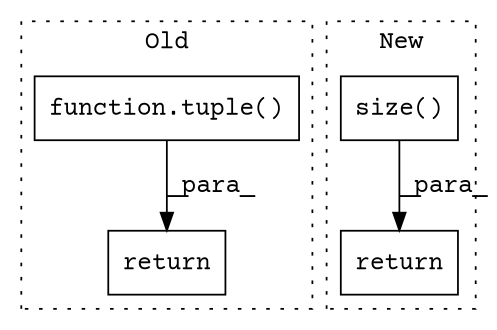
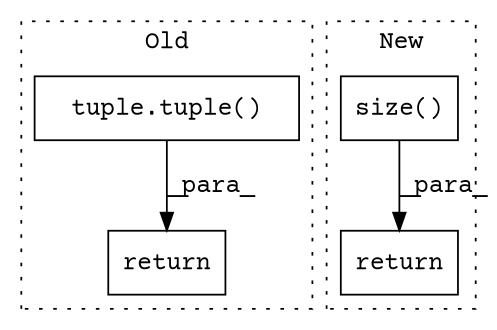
node "function.tuple()": label "function.tuple()" -> "tuple.tuple()"
